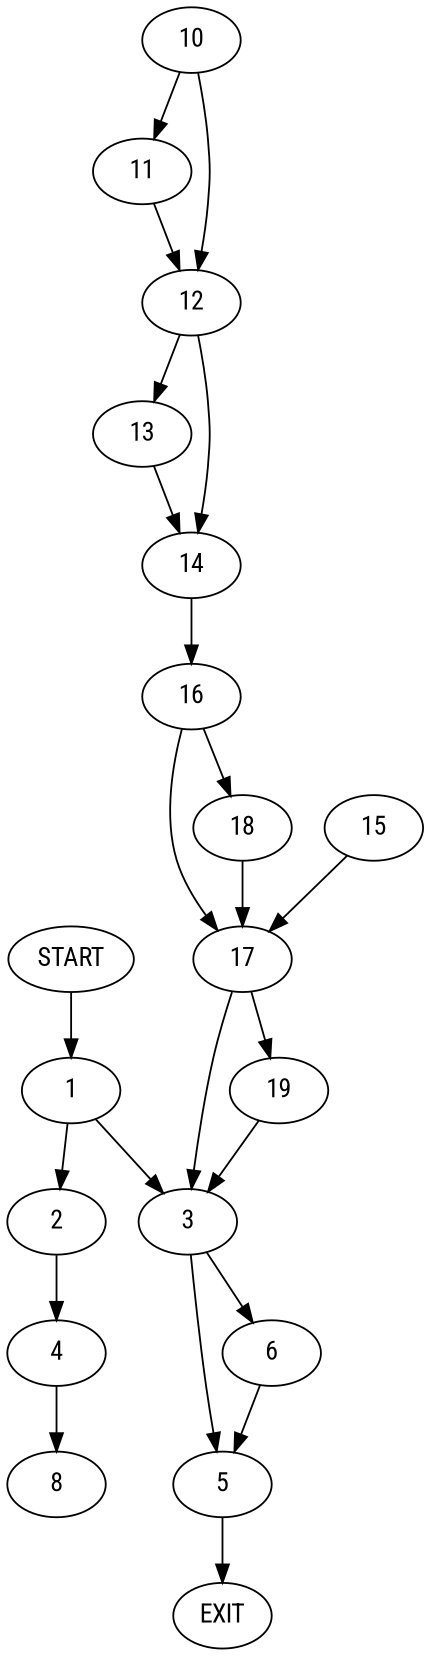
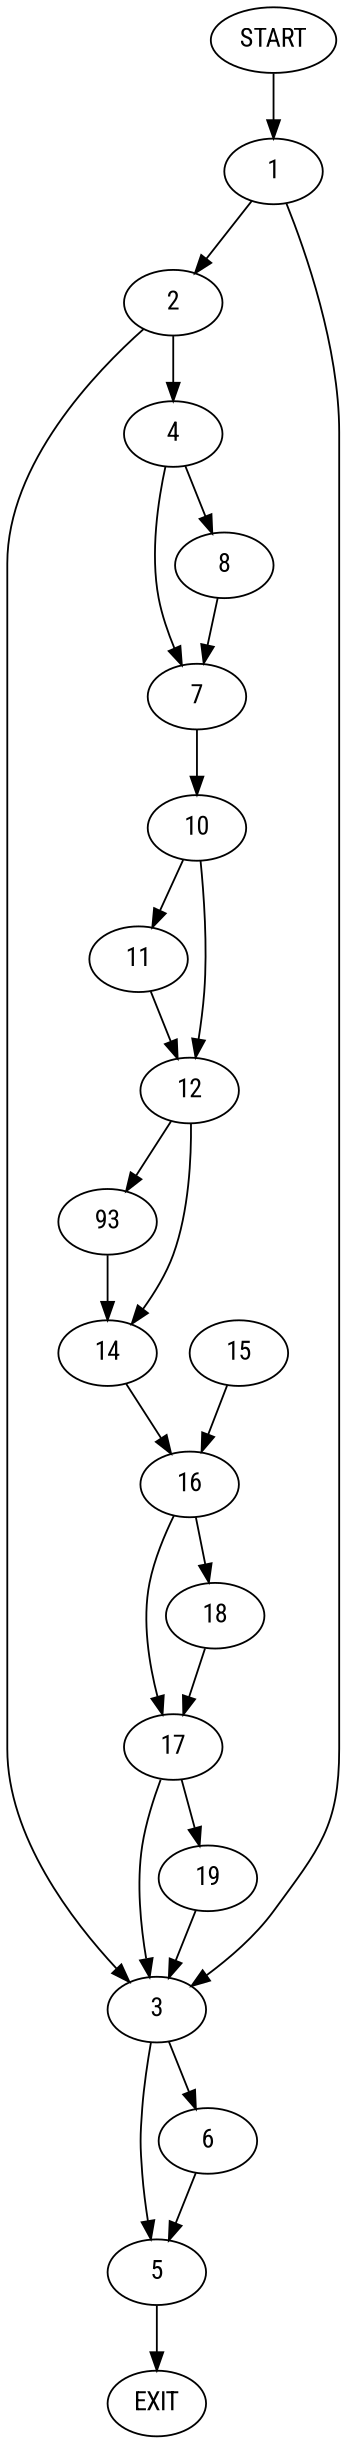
node "13": label "13" -> "93"
node "7": added
edge "15" -> "17": now "15" -> "16"
edge "2" -> "3": added
